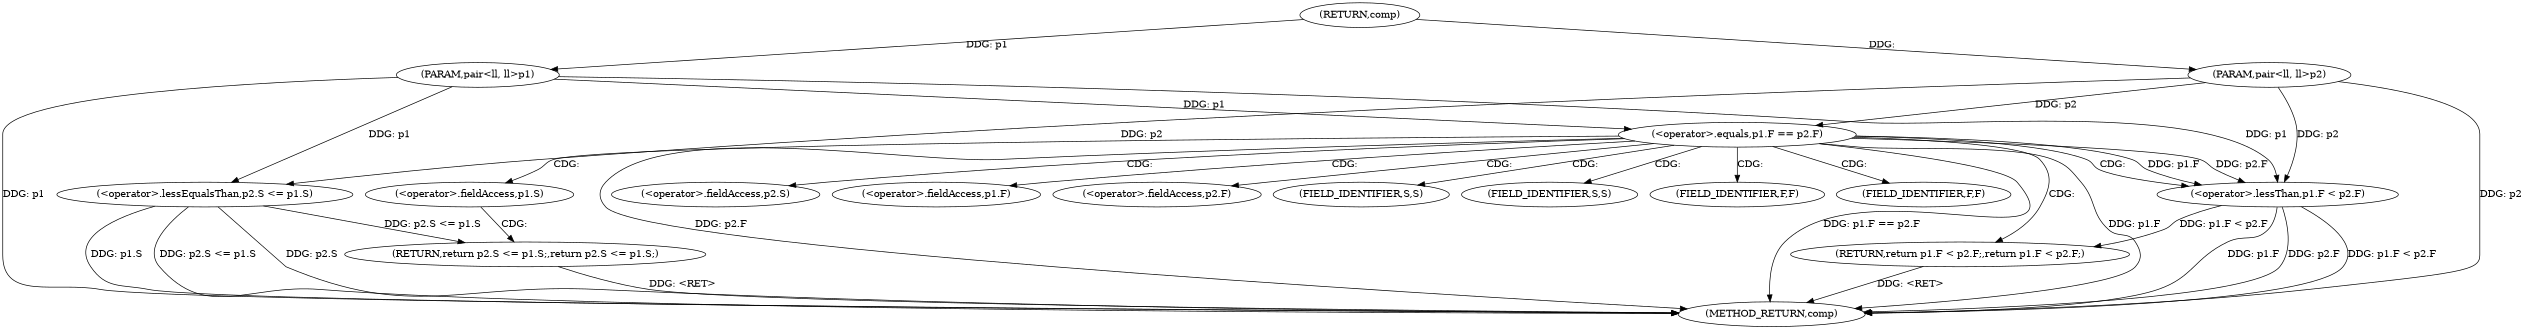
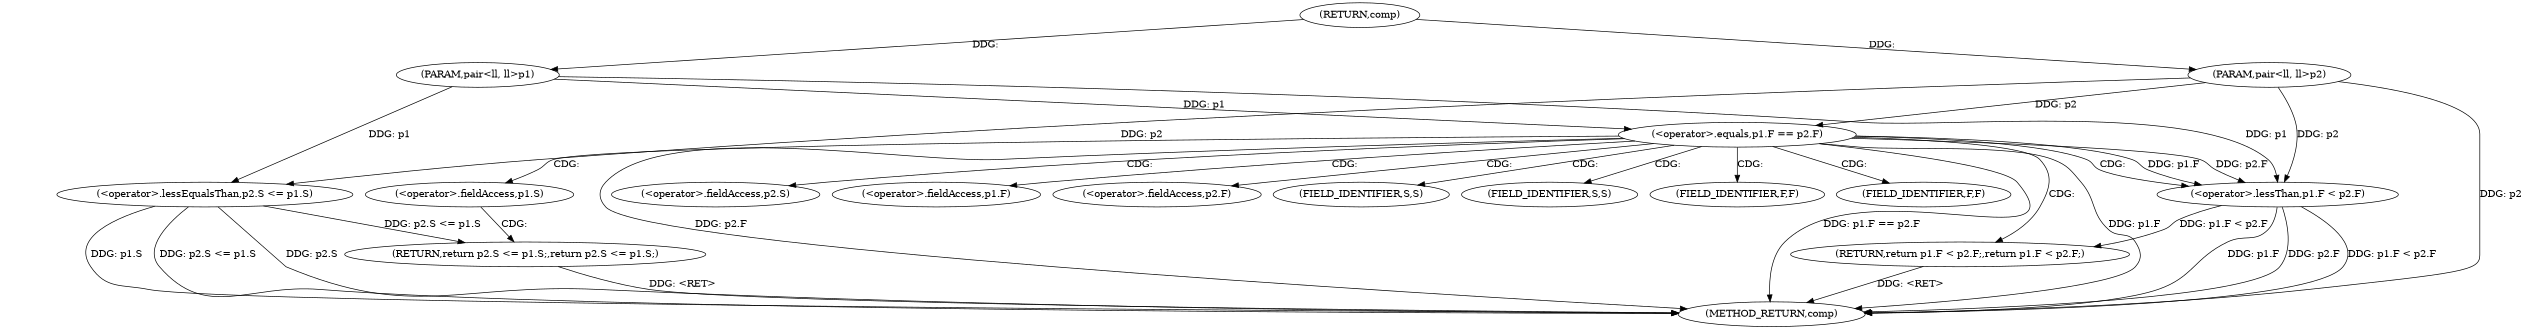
edge "(RETURN,comp)" -> "(PARAM,pair<ll, ll>p1)": label "DDG: p1" -> "DDG: "
edge "(PARAM,pair<ll, ll>p1)" -> "(METHOD_RETURN,comp)": removed, label "DDG: p1"
